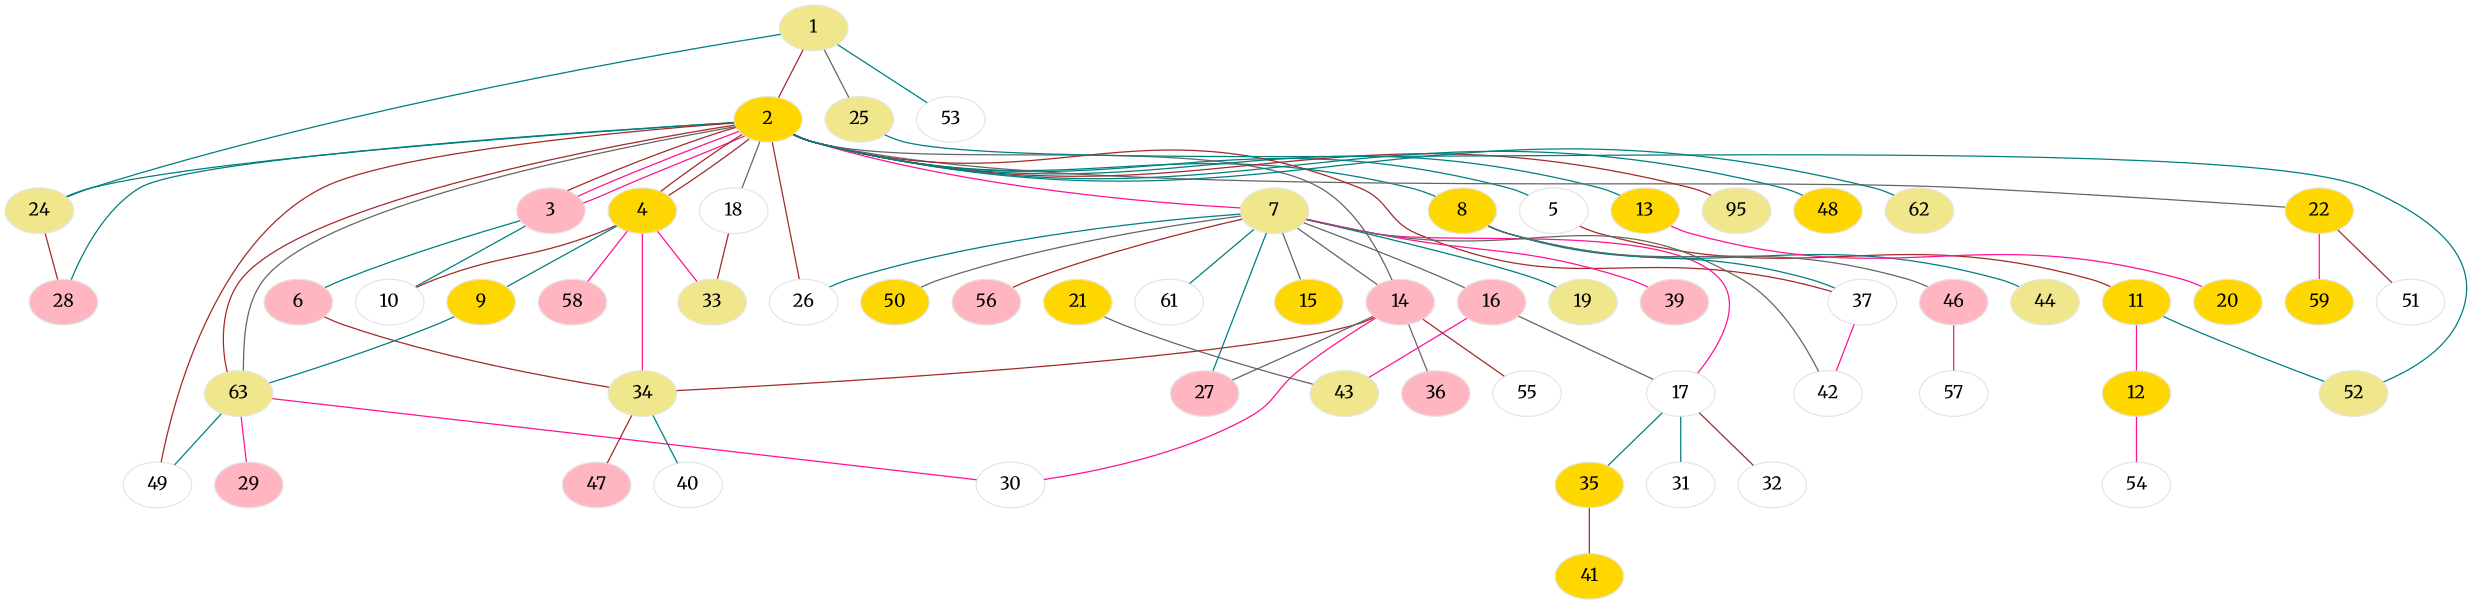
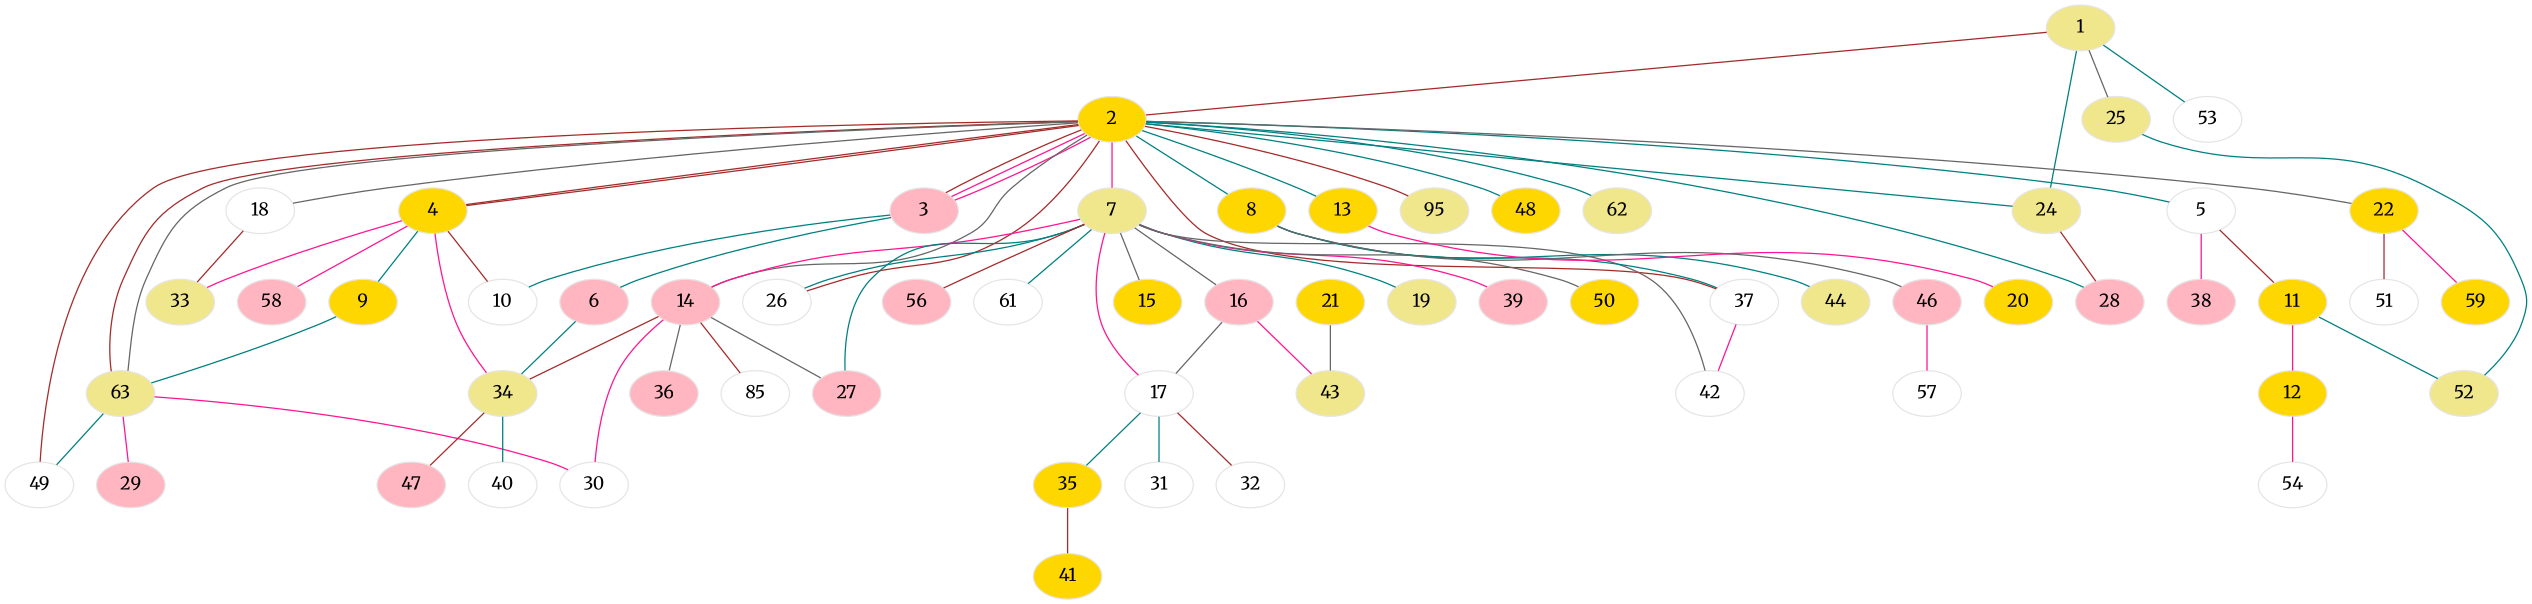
edge "7" -- "14": color gray40 -> deeppink
node "38": added
edge "6" -- "34": color brown -> teal
node "55": label "55" -> "85"
